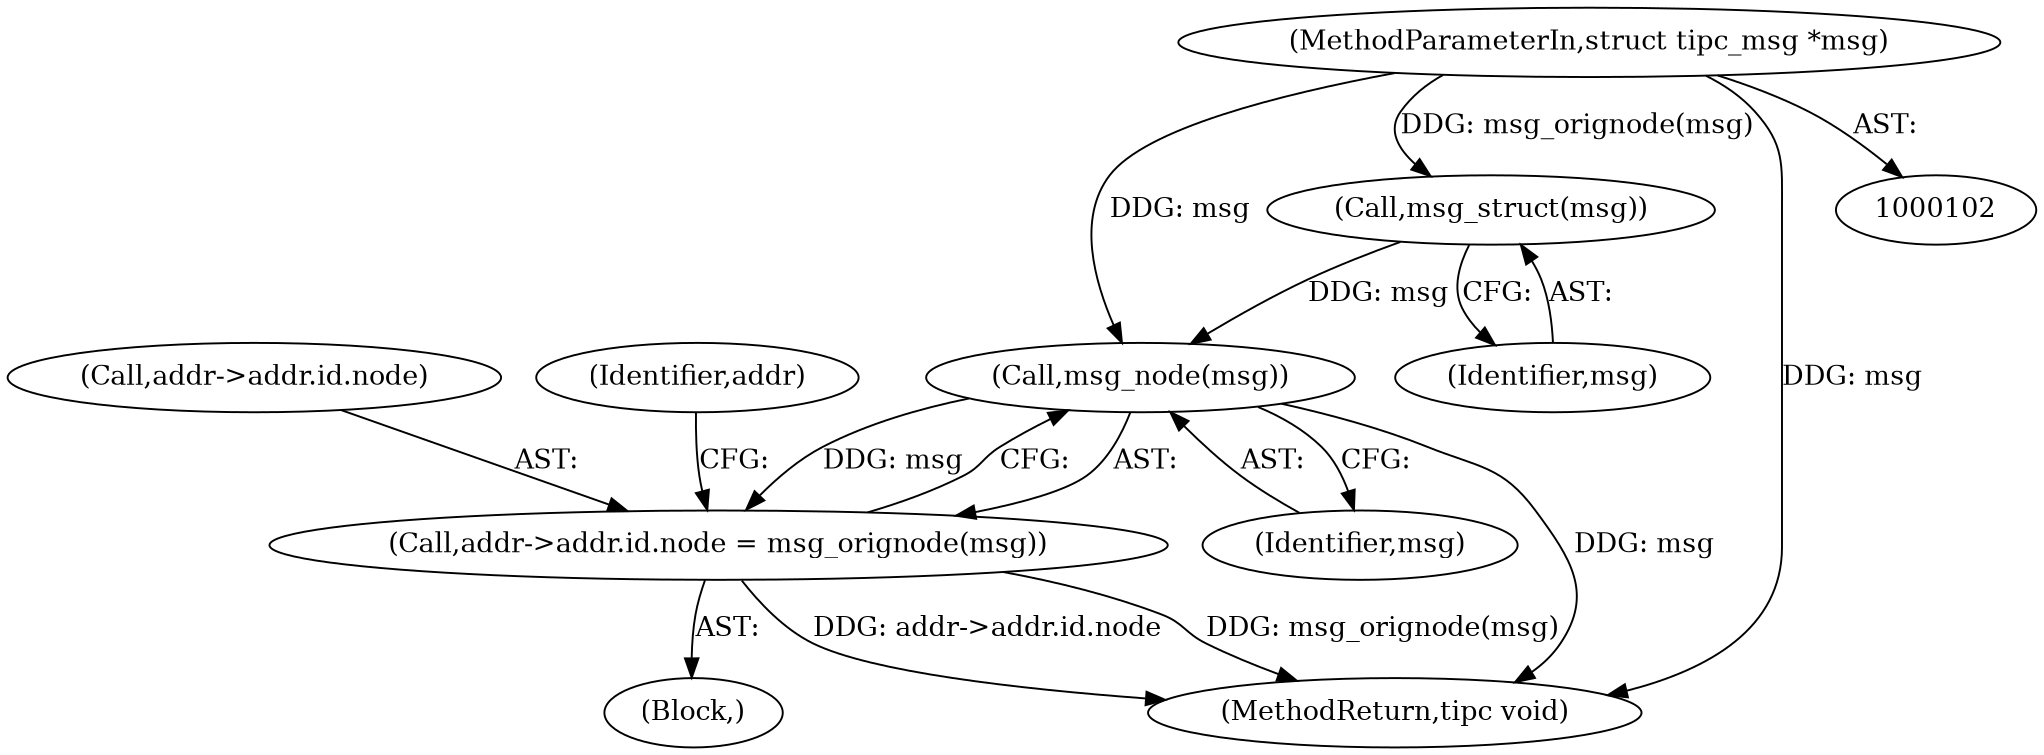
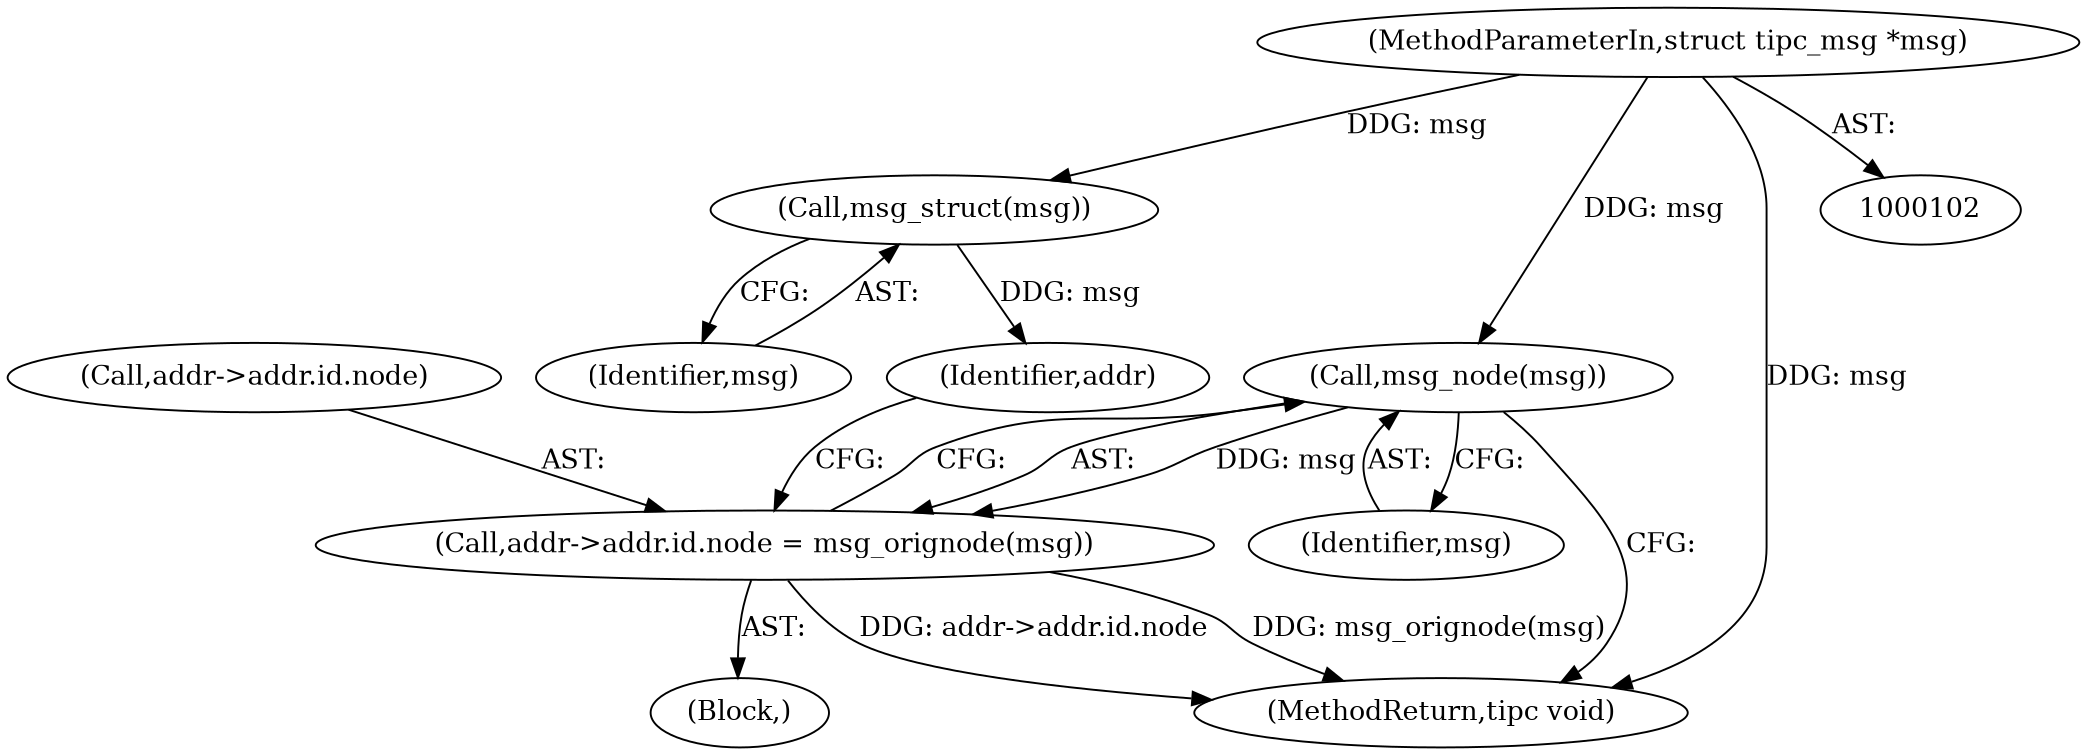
edge "(MethodParameterIn,struct tipc_msg *msg)" -> "(Call,msg_struct(msg))": label "DDG: msg_orignode(msg)" -> "DDG: msg"
edge "(Call,msg_struct(msg))" -> "(Call,msg_node(msg))": now "(Call,msg_struct(msg))" -> "(Identifier,addr)"
edge "(Call,msg_node(msg))" -> "(MethodReturn,tipc void)": label "DDG: msg" -> "CFG: "
